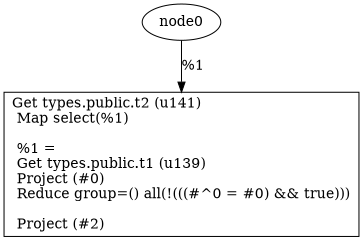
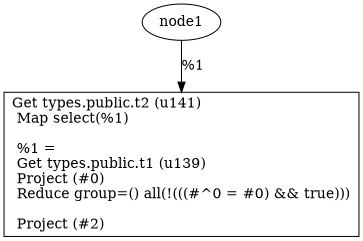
node "node0": label "node0" -> "node1"
